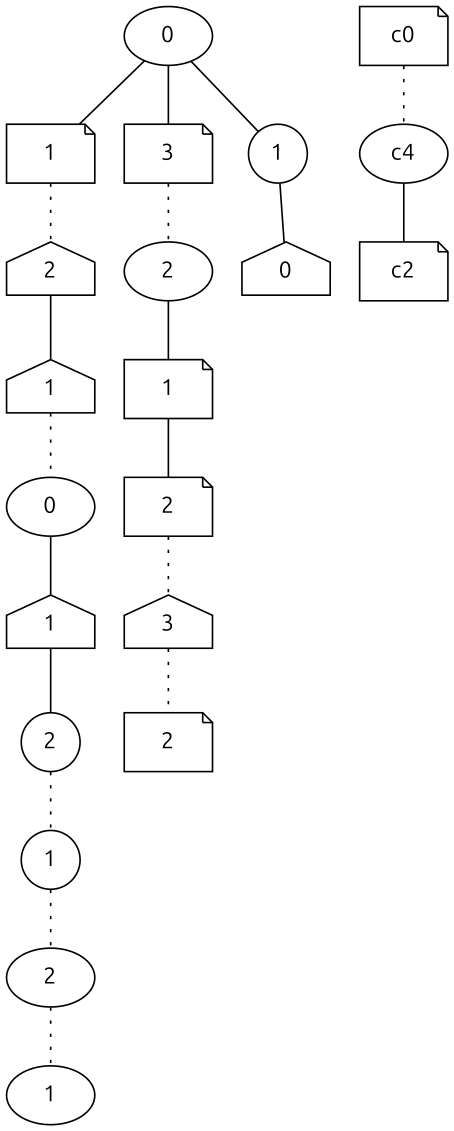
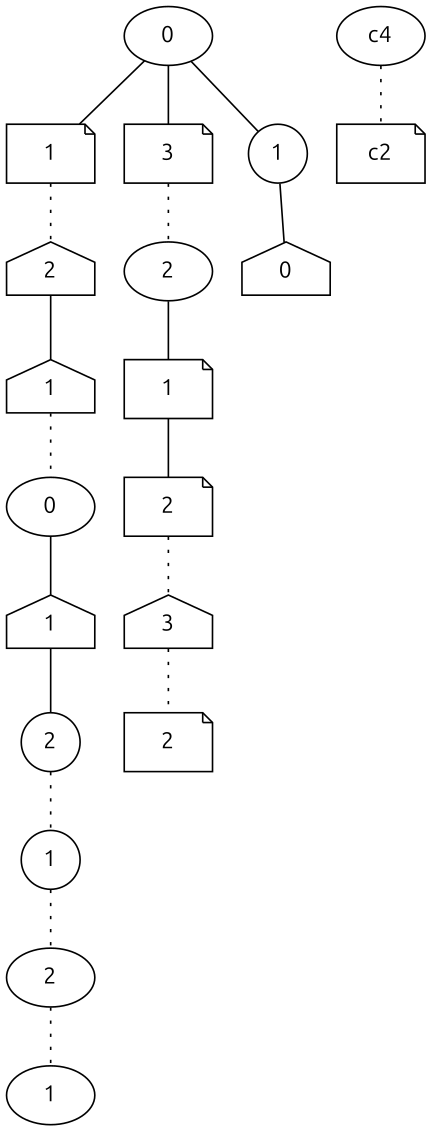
node "c0": removed
edge "c4" -- "c2": style solid -> dotted
